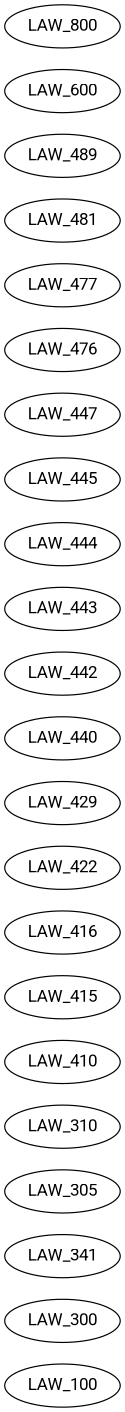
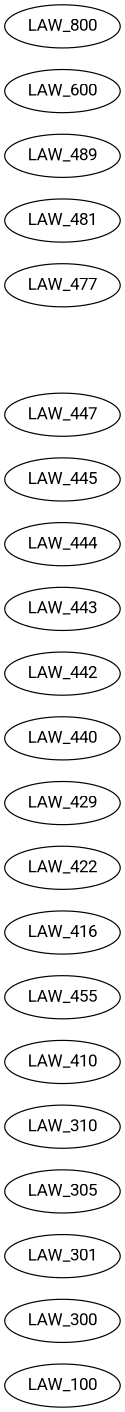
node "LAW_476": removed
node "LAW_415": label "LAW_415" -> "LAW_455"
node "LAW_341": label "LAW_341" -> "LAW_301"
